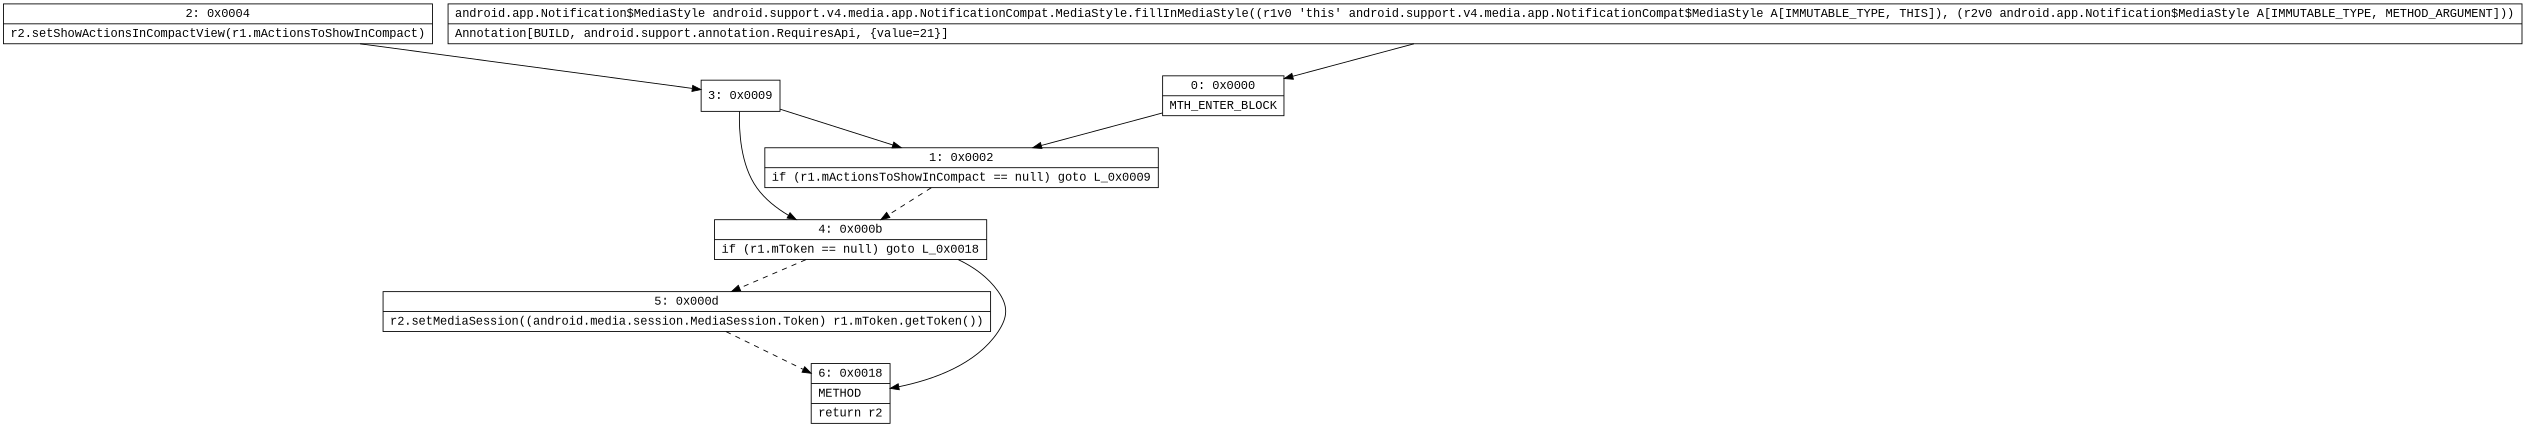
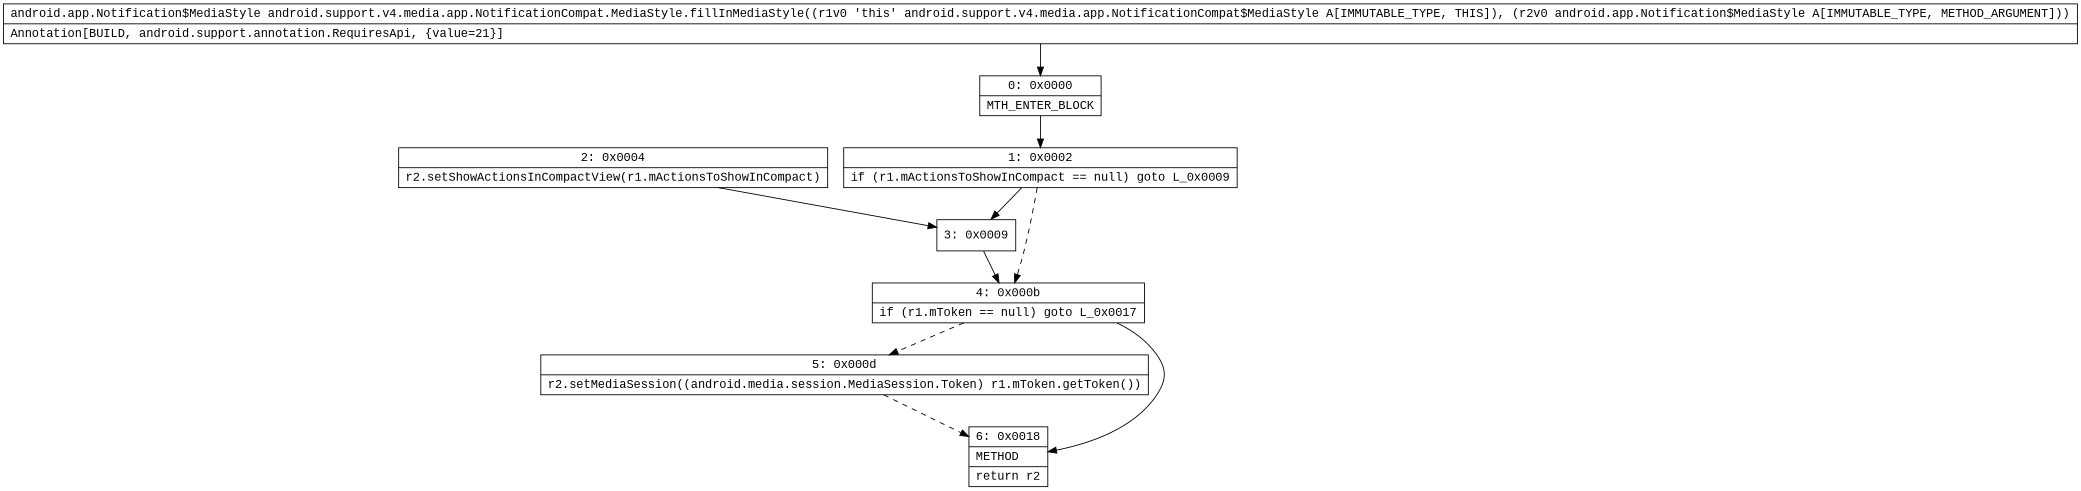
edge "3: 0x0009" -> "1: 0x0002": reversed
node "4: 0x000b": text "if (r1.mToken == null) goto L_0x0018" -> "if (r1.mToken == null) goto L_0x0017"
